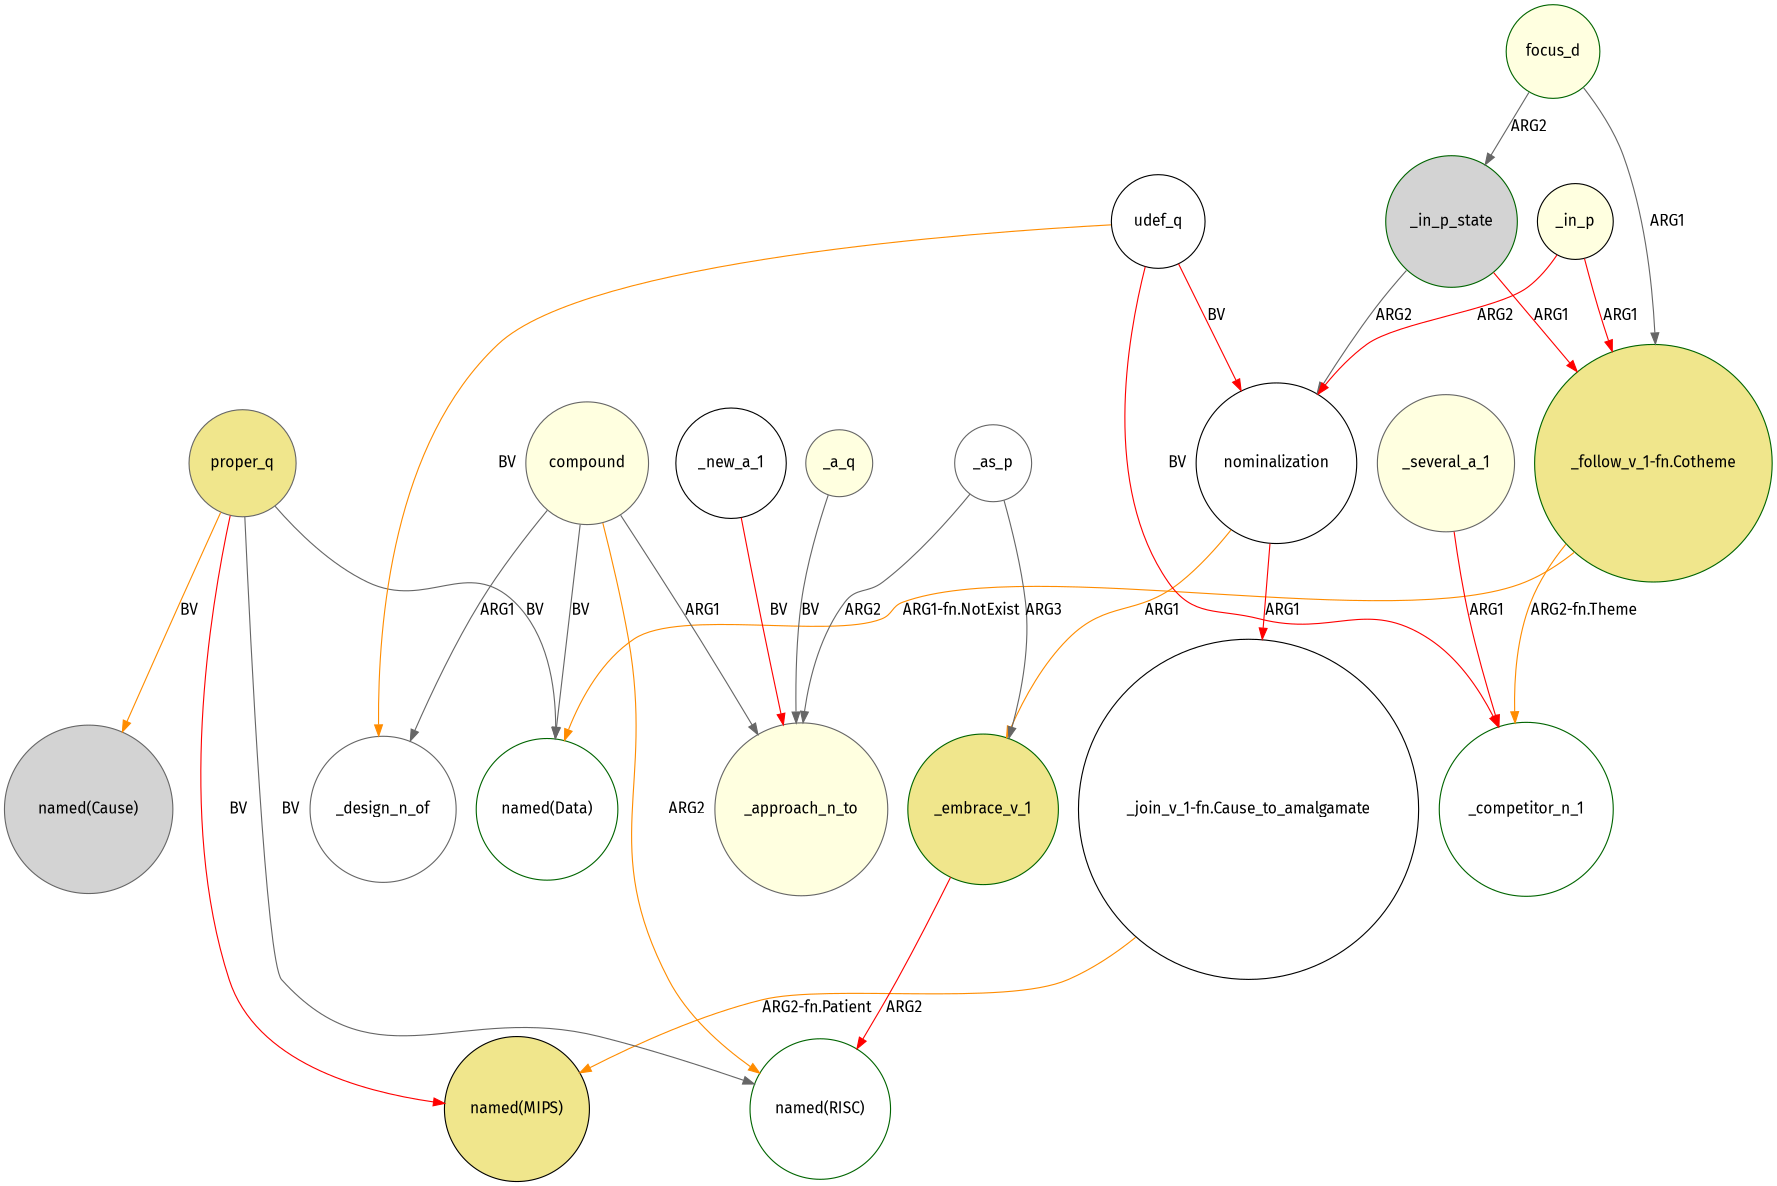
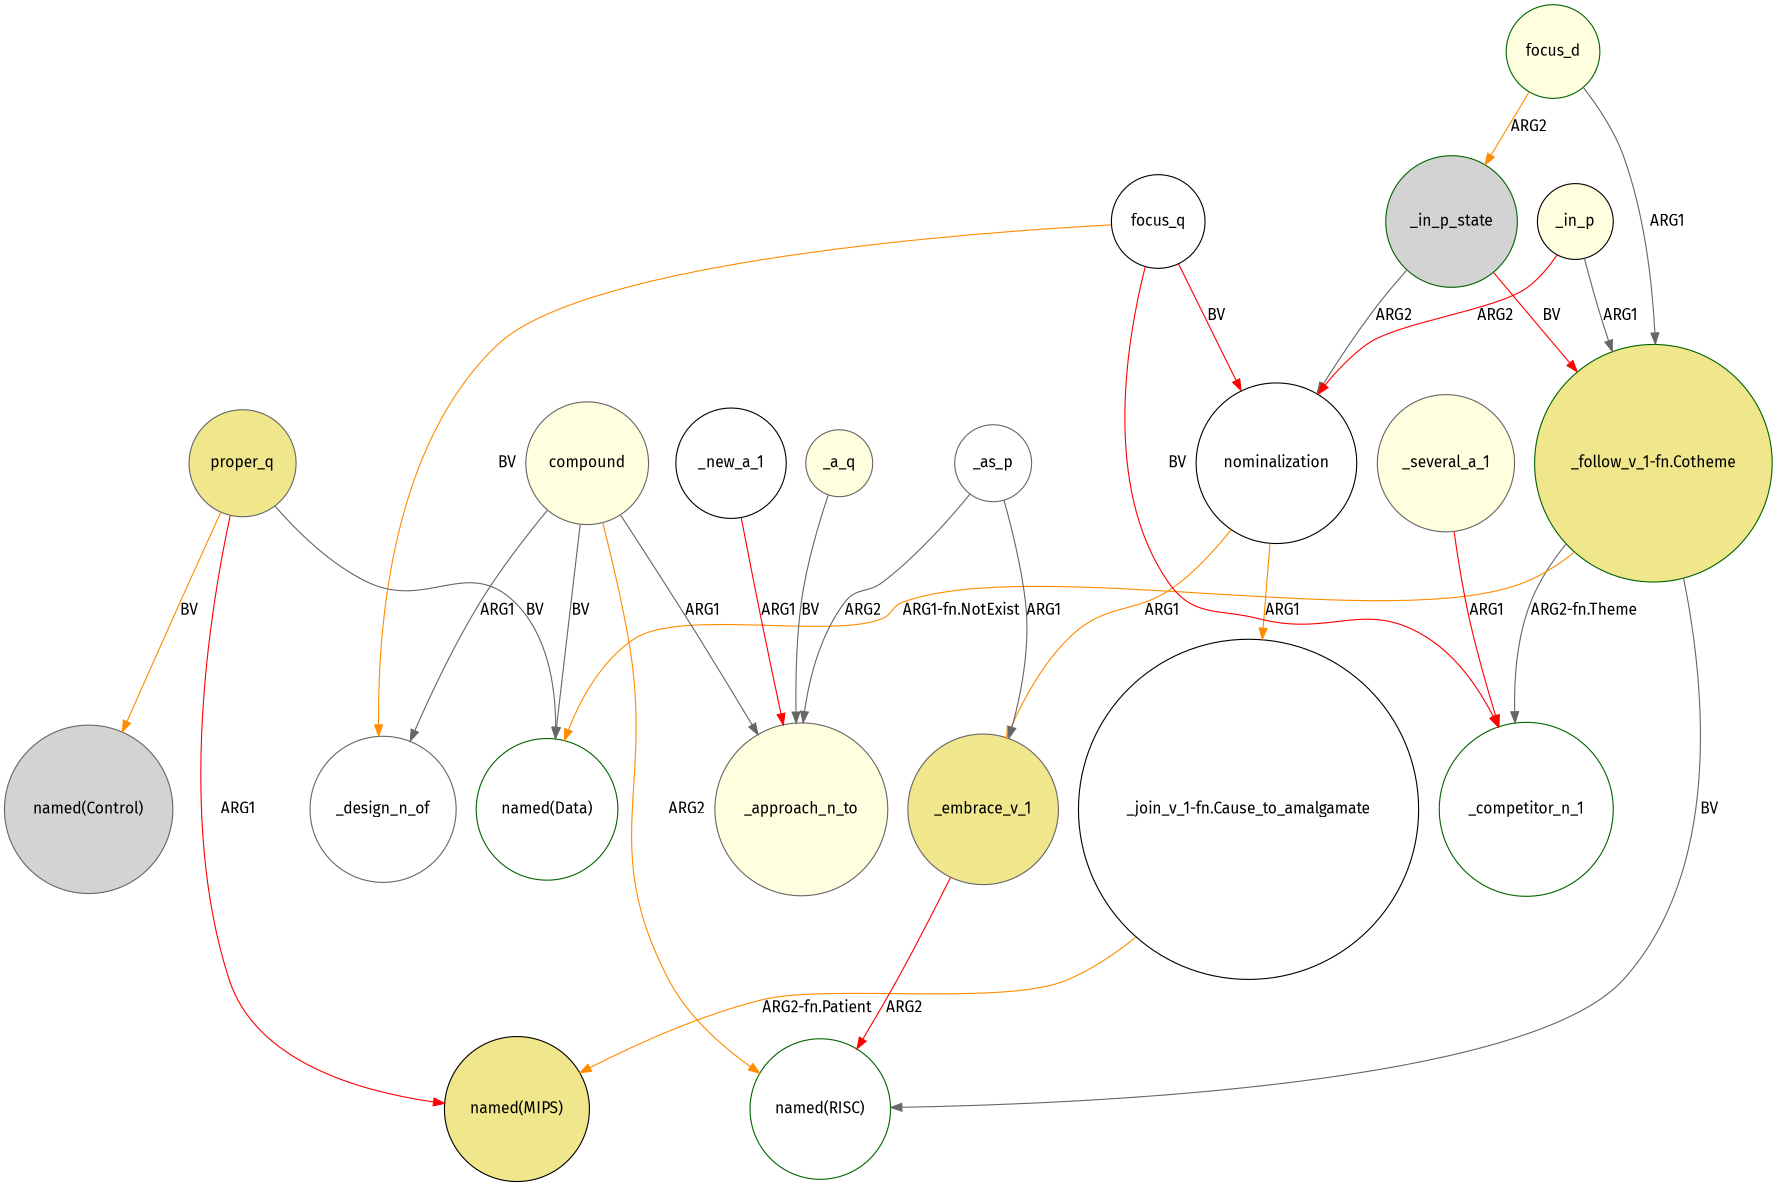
edge "focus_d" -> "_in_p_state": color gray40 -> darkorange
node "udef_q": label "udef_q" -> "focus_q"
edge "_in_p" -> "_follow_v_1-fn.Cotheme": color red -> gray40
edge "_in_p_state" -> "_follow_v_1-fn.Cotheme": label "ARG1" -> "BV"
edge "nominalization" -> "_join_v_1-fn.Cause_to_amalgamate": color red -> darkorange
edge "_new_a_1" -> "_approach_n_to": label "BV" -> "ARG1"
edge "_as_p" -> "_embrace_v_1": label "ARG3" -> "ARG1"
edge "_follow_v_1-fn.Cotheme" -> "_competitor_n_1": color darkorange -> gray40
node "named(Cause)": label "named(Cause)" -> "named(Control)"
edge "proper_q" -> "named(MIPS)": label "BV" -> "ARG1"
node "_embrace_v_1": color darkgreen -> gray40
edge "proper_q" -> "named(RISC)": now "_follow_v_1-fn.Cotheme" -> "named(RISC)"
